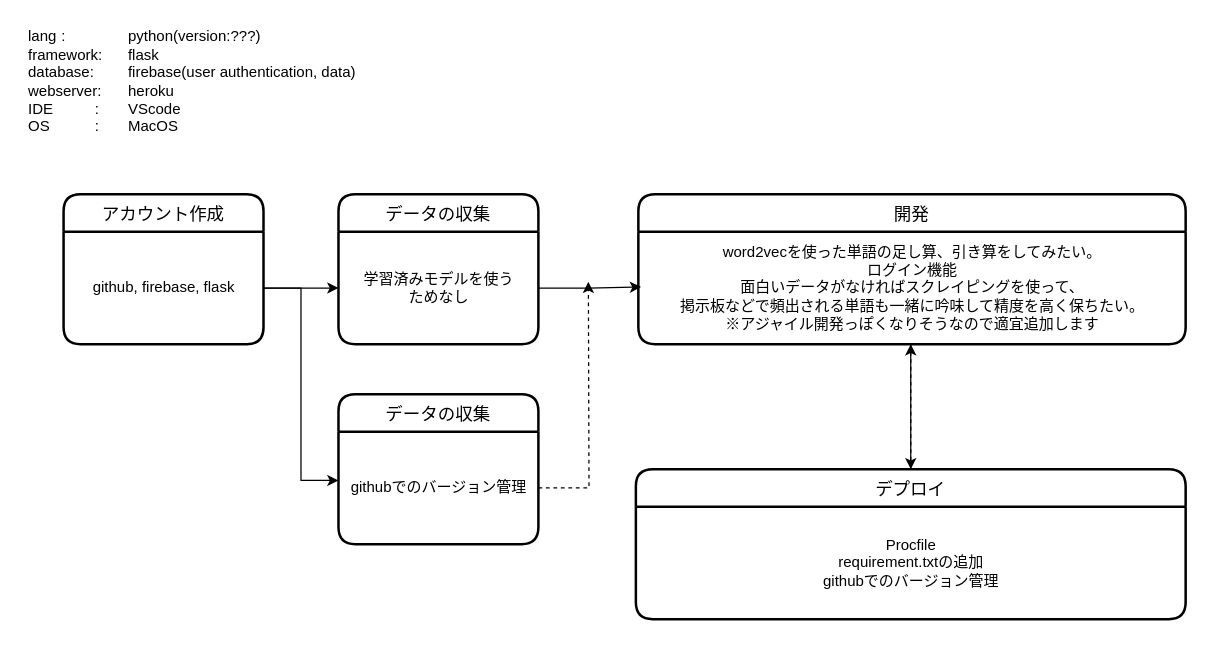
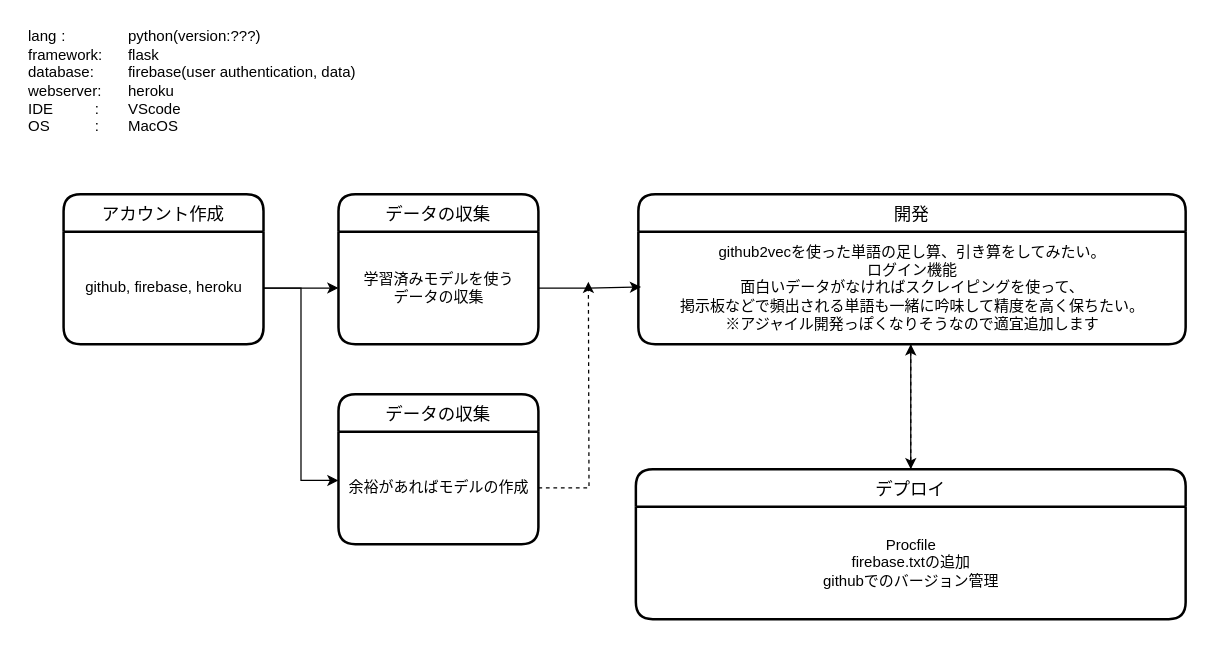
node "github, firebase, flask": label "github, firebase, flask" -> "github, firebase, heroku"
node "学習済みモデルを使う ためなし": label "学習済みモデルを使う ためなし" -> "学習済みモデルを使う データの収集"
node "word2vecを使った単語の足し算、引き算をしてみたい。 ログイン機能 面白いデータがなければスクレイピングを使って、 掲示板などで頻出される単語も一緒に吟味して精度を高く保ちたい。 ※アジャイル開発っぽくなりそうなので適宜追加します": label "word2vecを使った単語の足し算、引き算をしてみたい。 ログイン機能 面白いデータがなければスクレイピングを使って、 掲示板などで頻出される単語も一緒に吟味して精度を高く保ちたい。 ※アジャイル開発っぽくなりそうなので適宜追加します" -> "github2vecを使った単語の足し算、引き算をしてみたい。 ログイン機能 面白いデータがなければスクレイピングを使って、 掲示板などで頻出される単語も一緒に吟味して精度を高く保ちたい。 ※アジャイル開発っぽくなりそうなので適宜追加します"
node "githubでのバージョン管理": label "githubでのバージョン管理" -> "余裕があればモデルの作成"
node "Procfile requirement.txtの追加 githubでのバージョン管理": label "Procfile requirement.txtの追加 githubでのバージョン管理" -> "Procfile firebase.txtの追加 githubでのバージョン管理"
